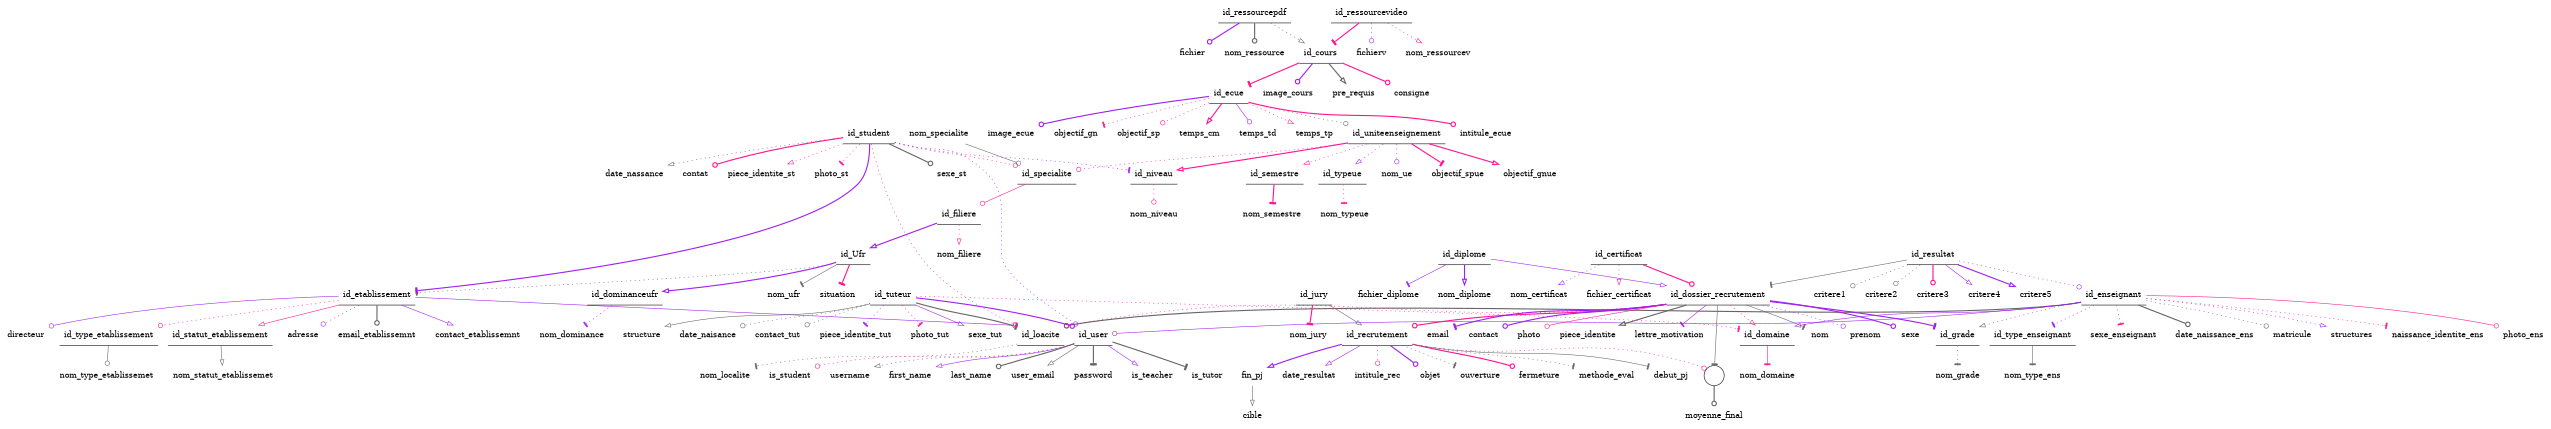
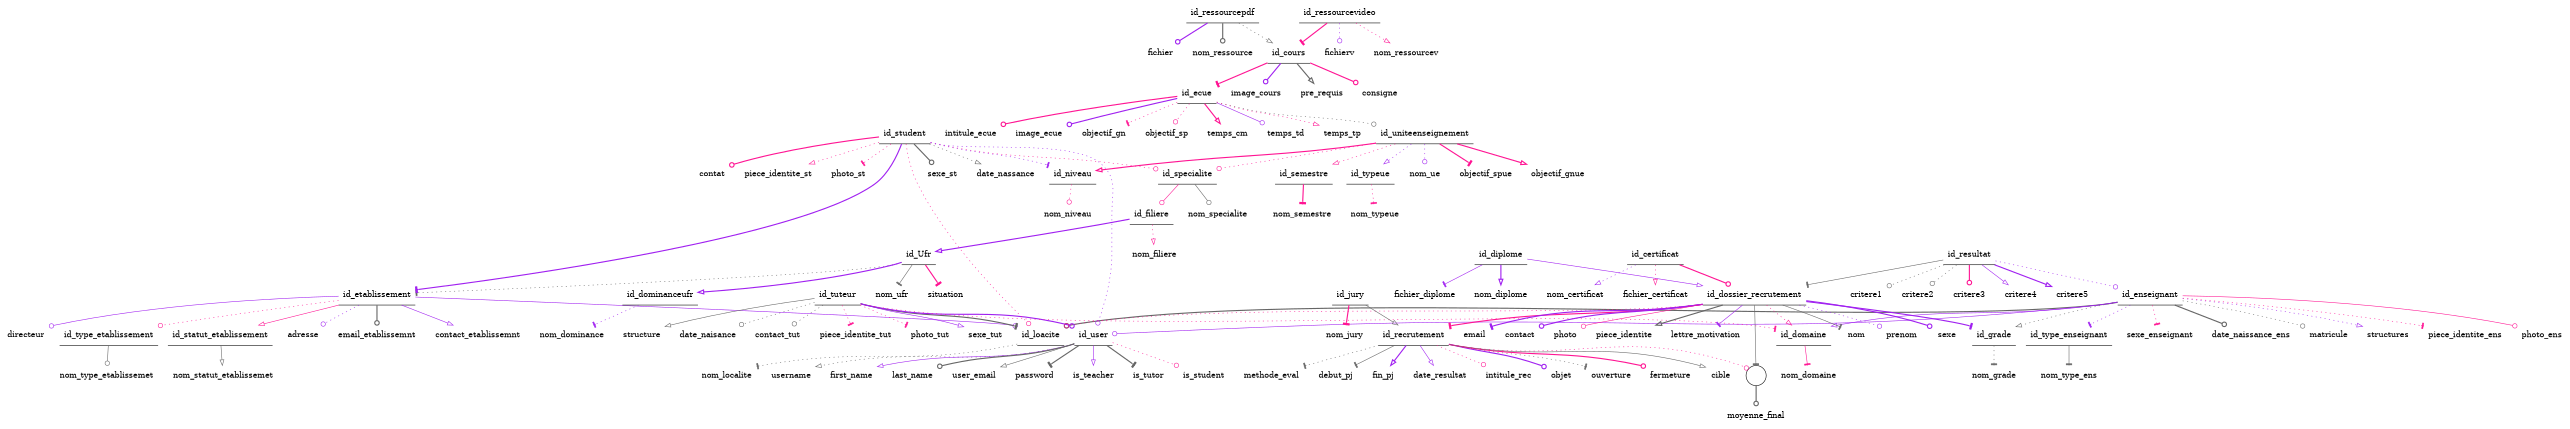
edge "nom_specialite" -> "id_specialite": reversed
edge "id_tuteur" -> "piece_identite_tut": color purple -> deeppink
edge "id_dossier_recrutement" -> "id_recrutement": arrowhead odot -> tee
node "naissance_identite_ens": label "naissance_identite_ens" -> "piece_identite_ens"
edge "fin_pj" -> "cible": now "id_recrutement" -> "cible"
